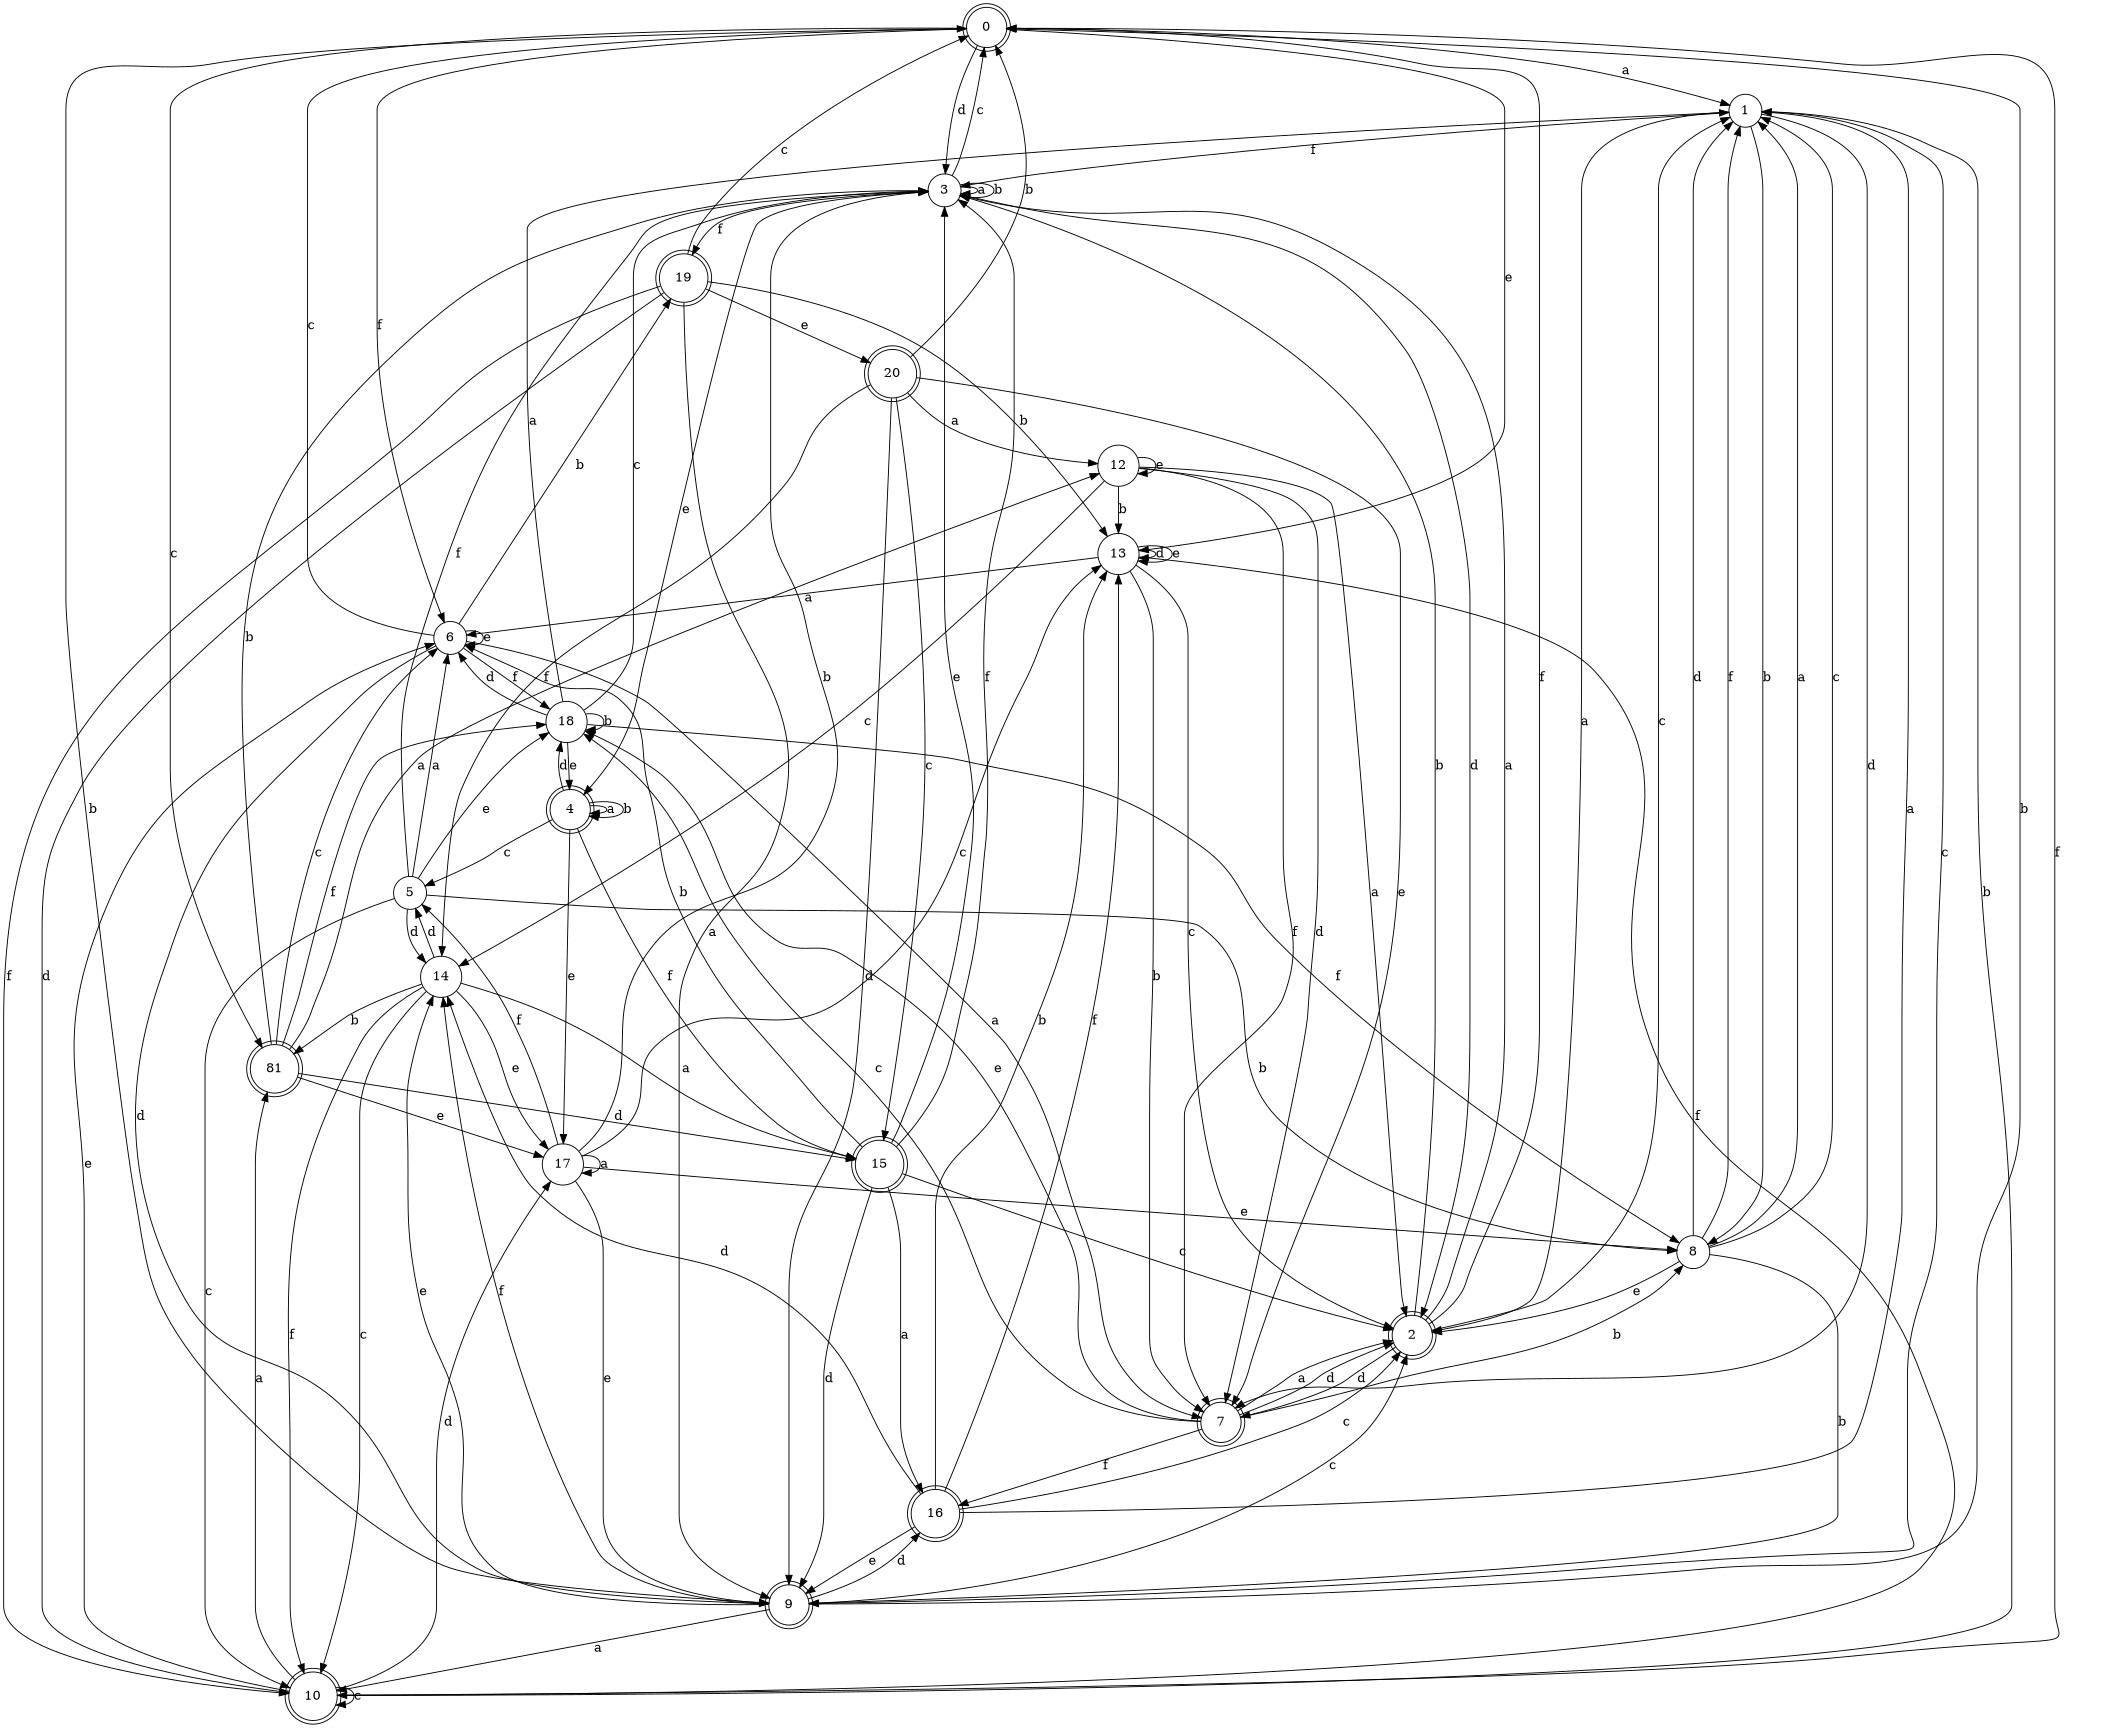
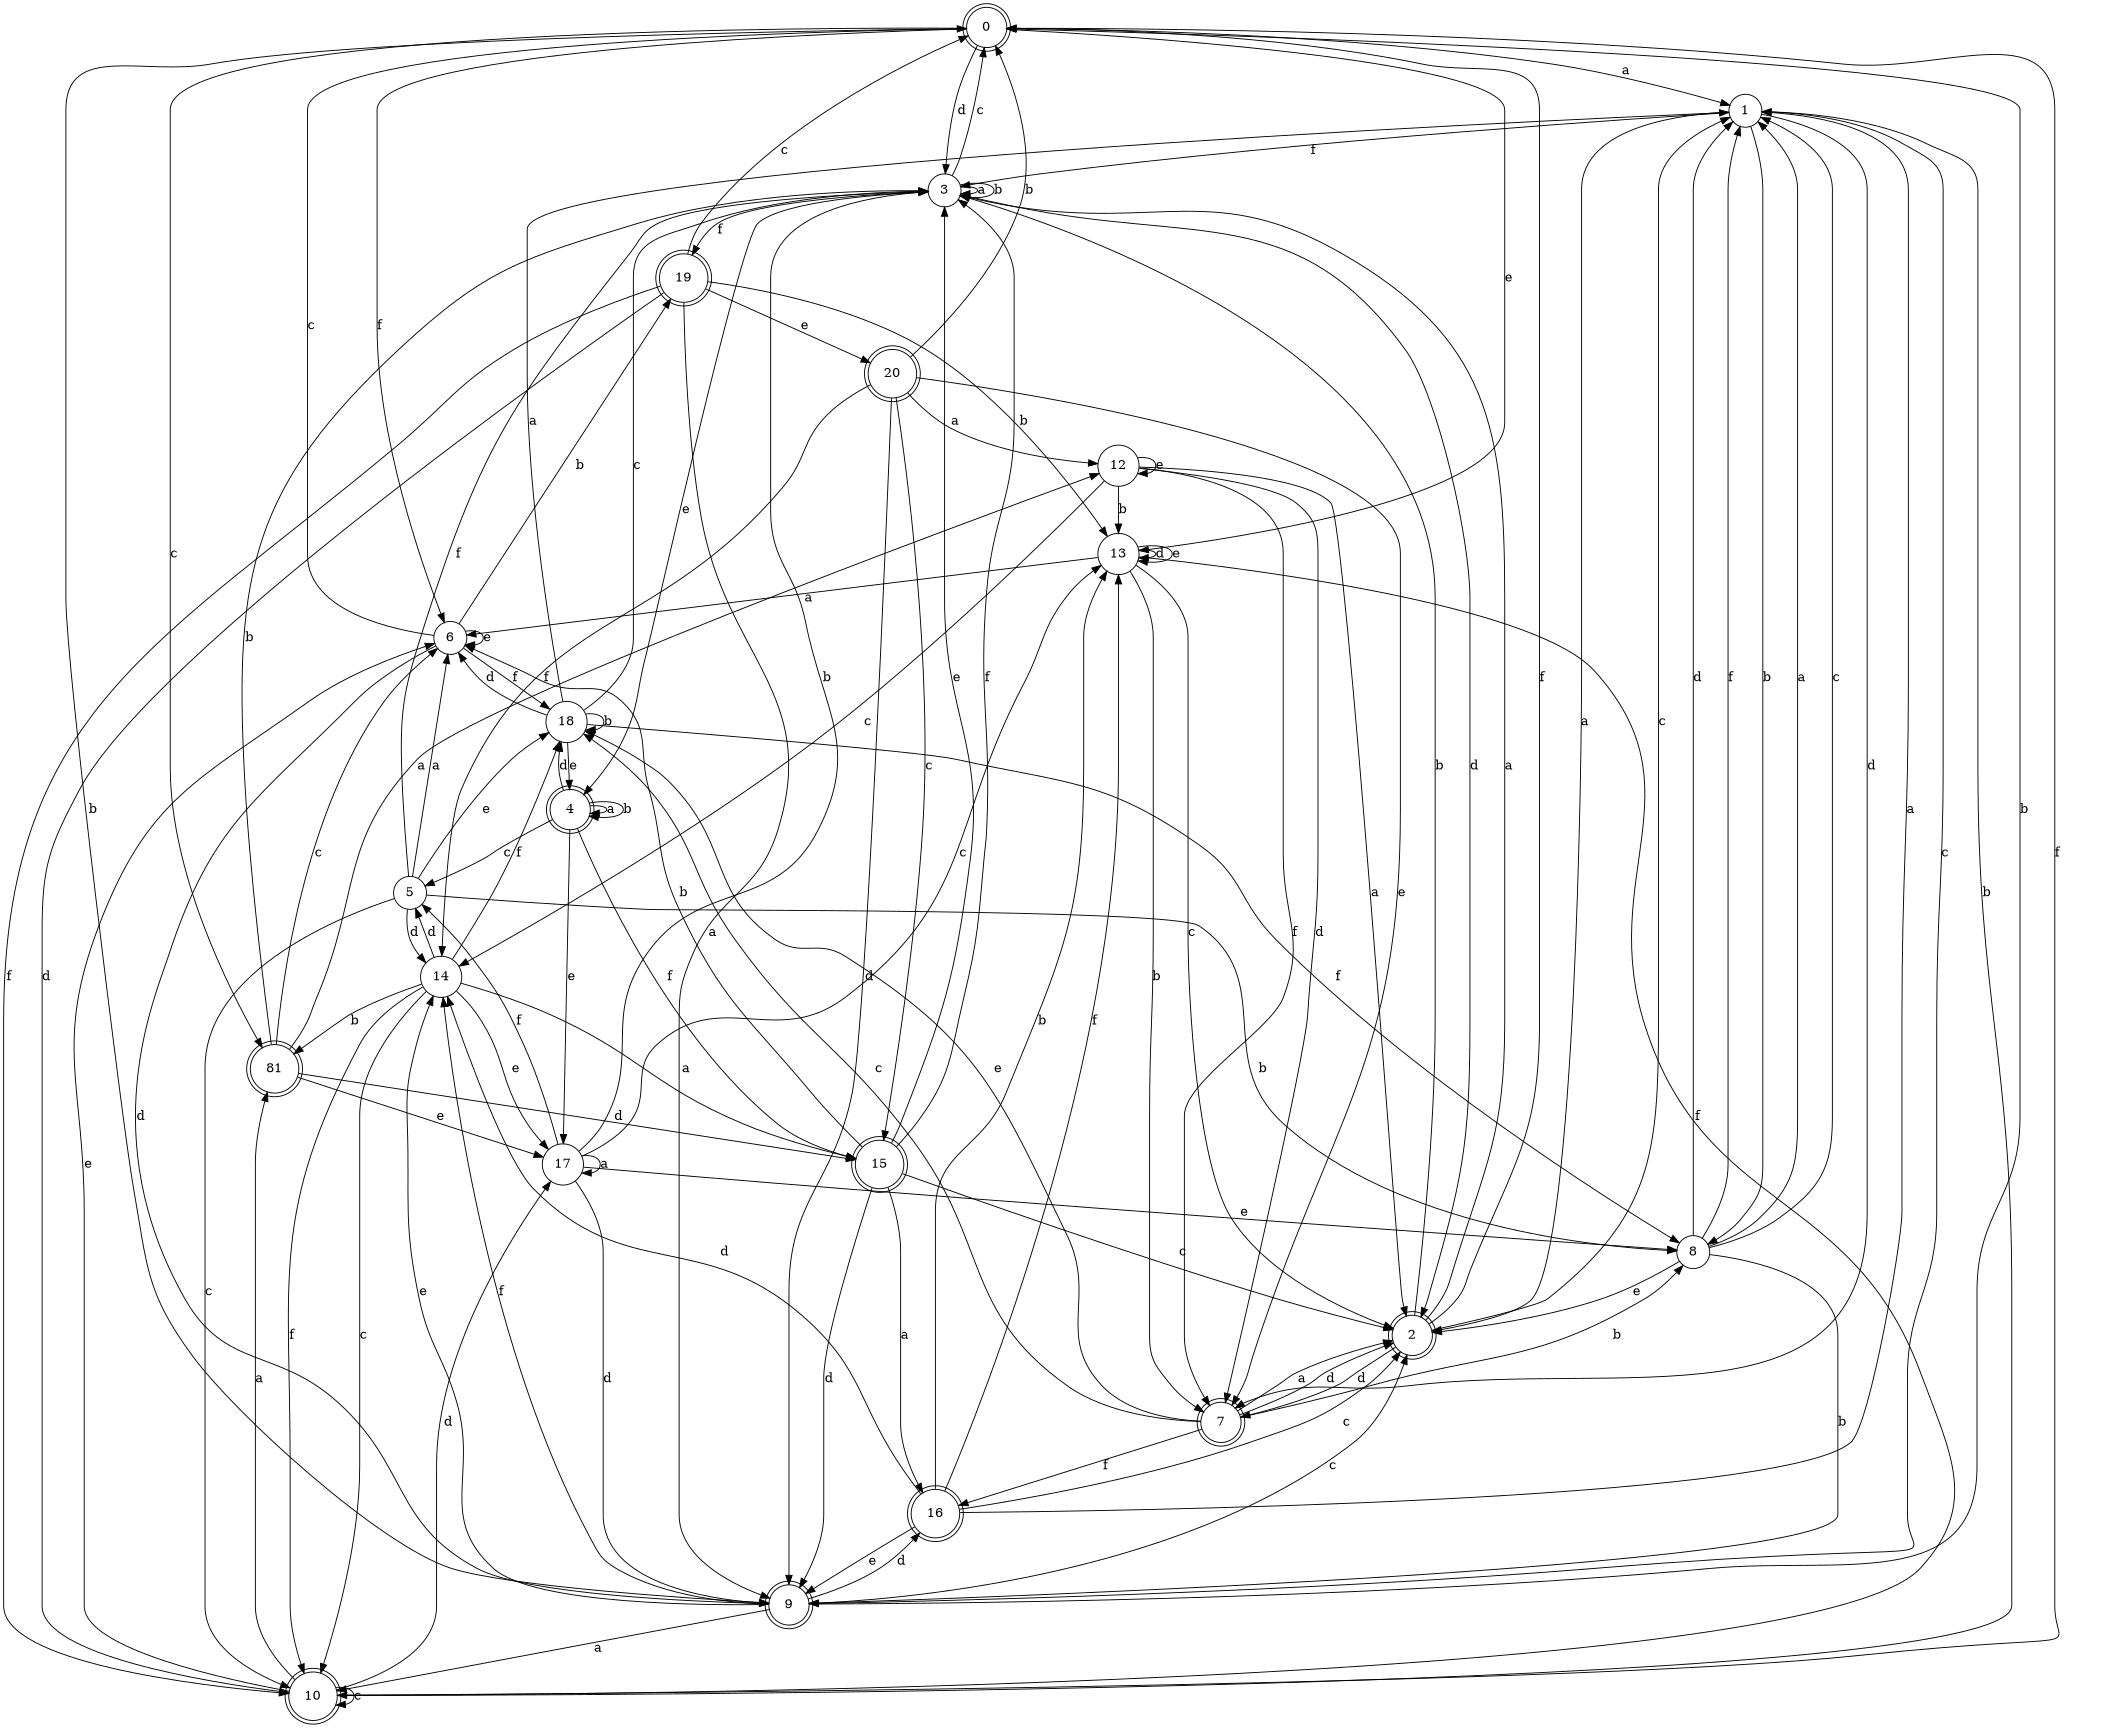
edge "81" -> "18": now "14" -> "18"
edge "6" -> "7": removed, label "a"
edge "17" -> "9": label "e" -> "d"
